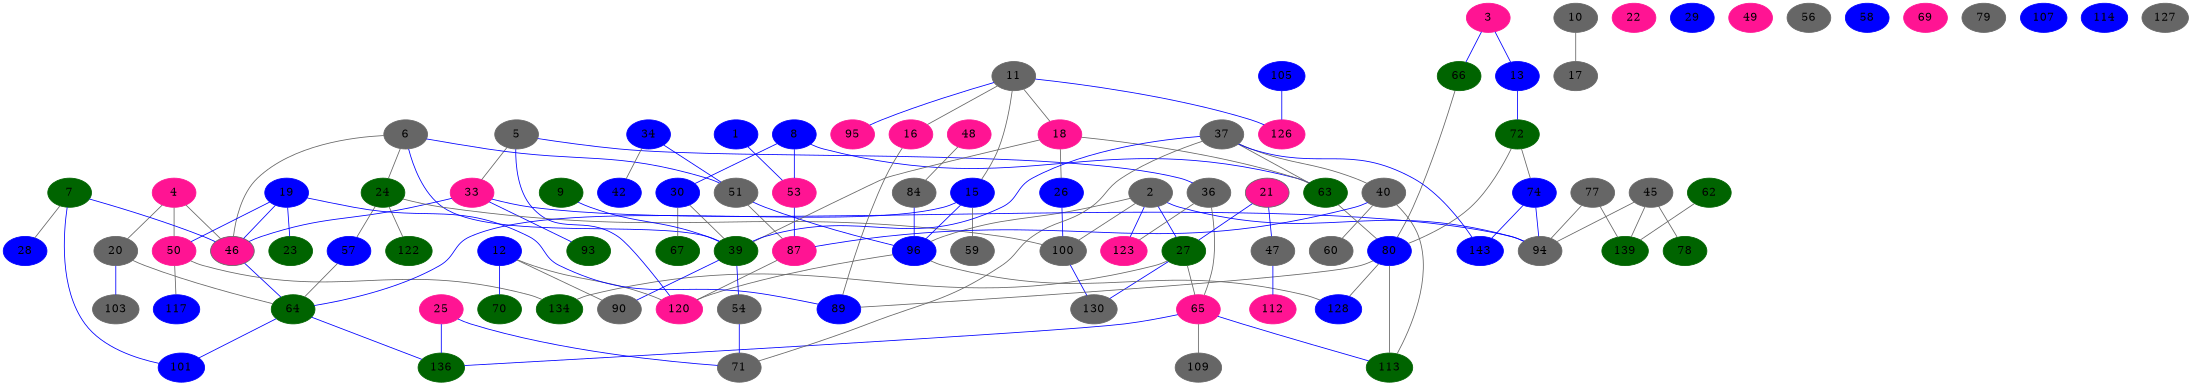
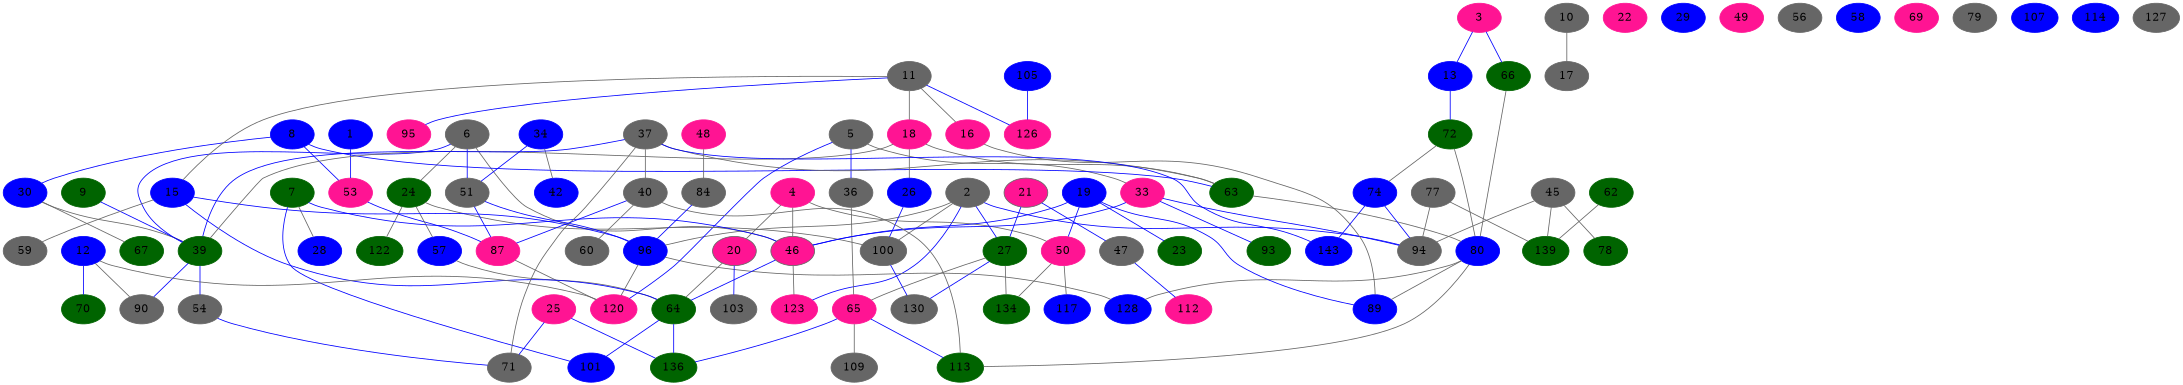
edge "36" -- "123": now "46" -- "123"
edge "51" -- "87": color gray40 -> blue
node "20": fillcolor gray40 -> deeppink
